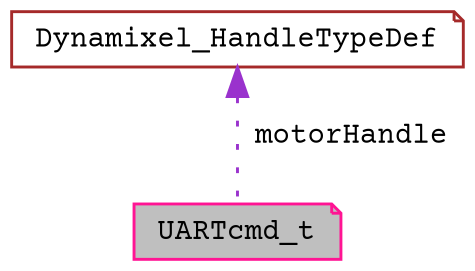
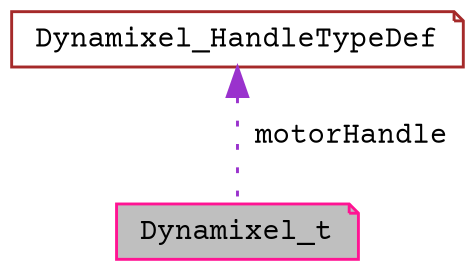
node "UARTcmd_t": label "UARTcmd_t" -> "Dynamixel_t"
